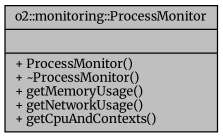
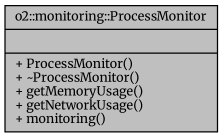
node "o2::monitoring::ProcessMonitor": text "+ getCpuAndContexts()" -> "+ monitoring()"
